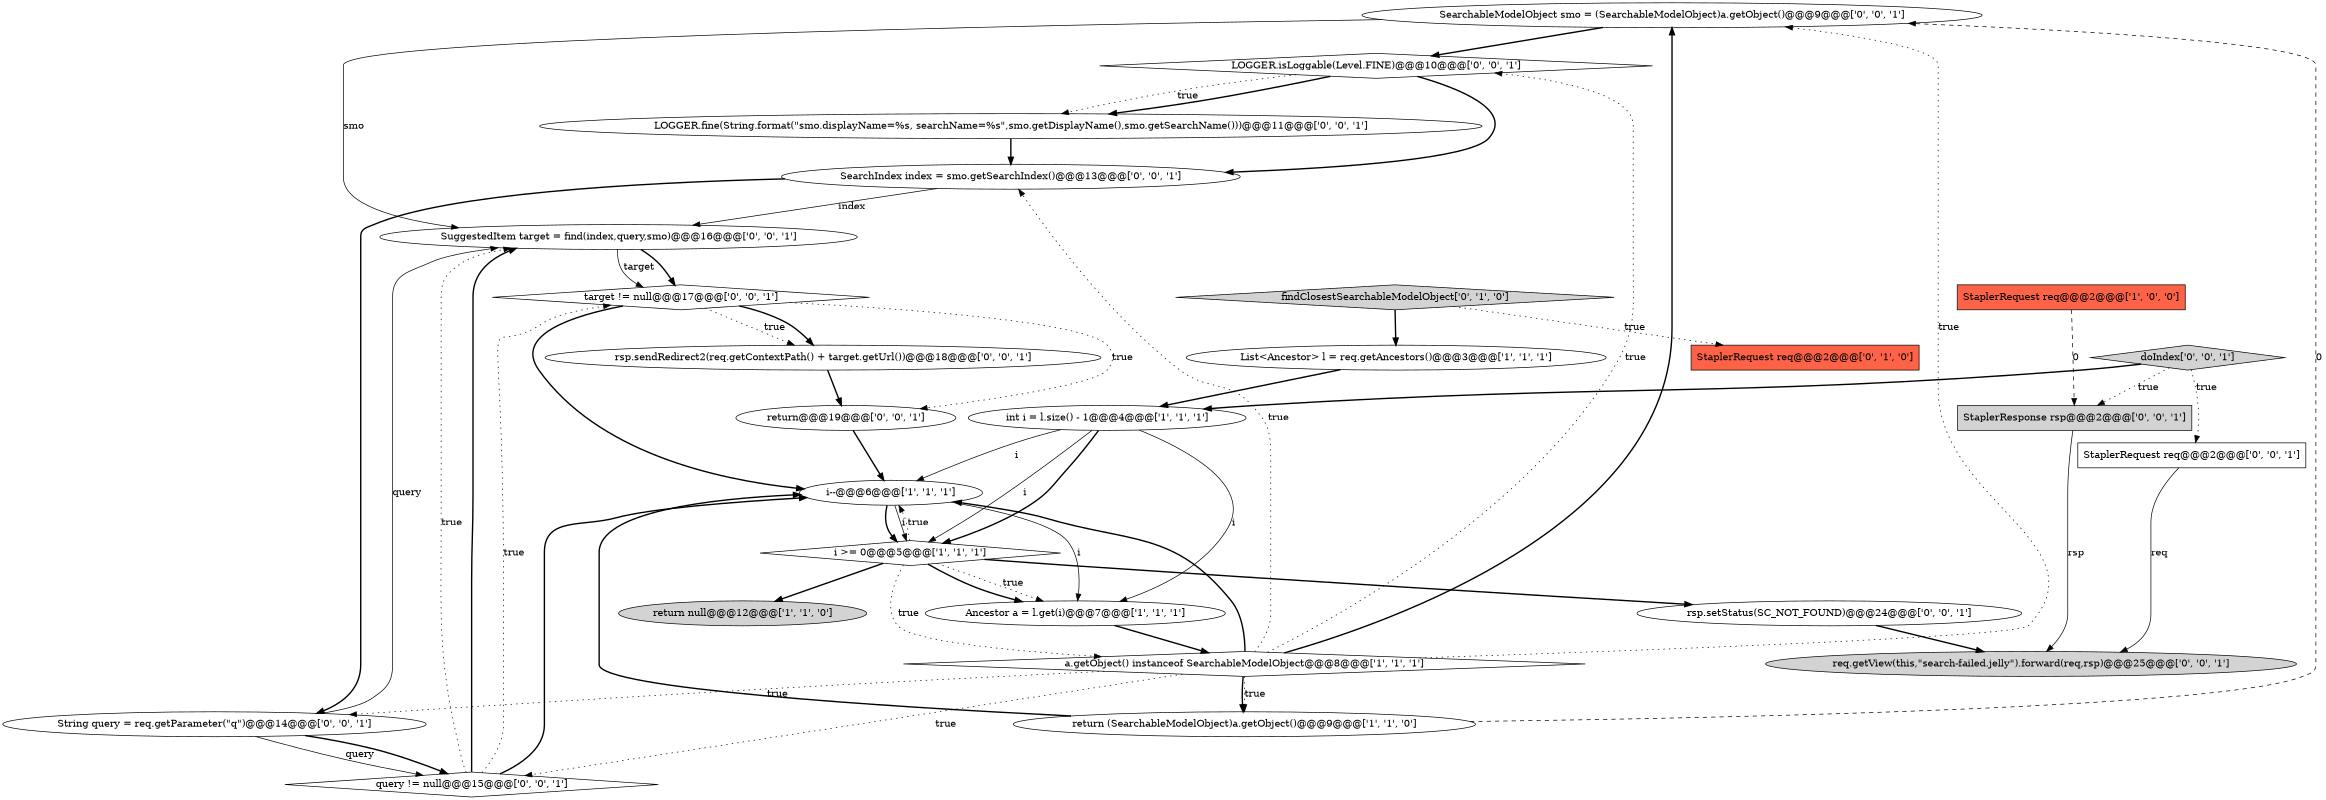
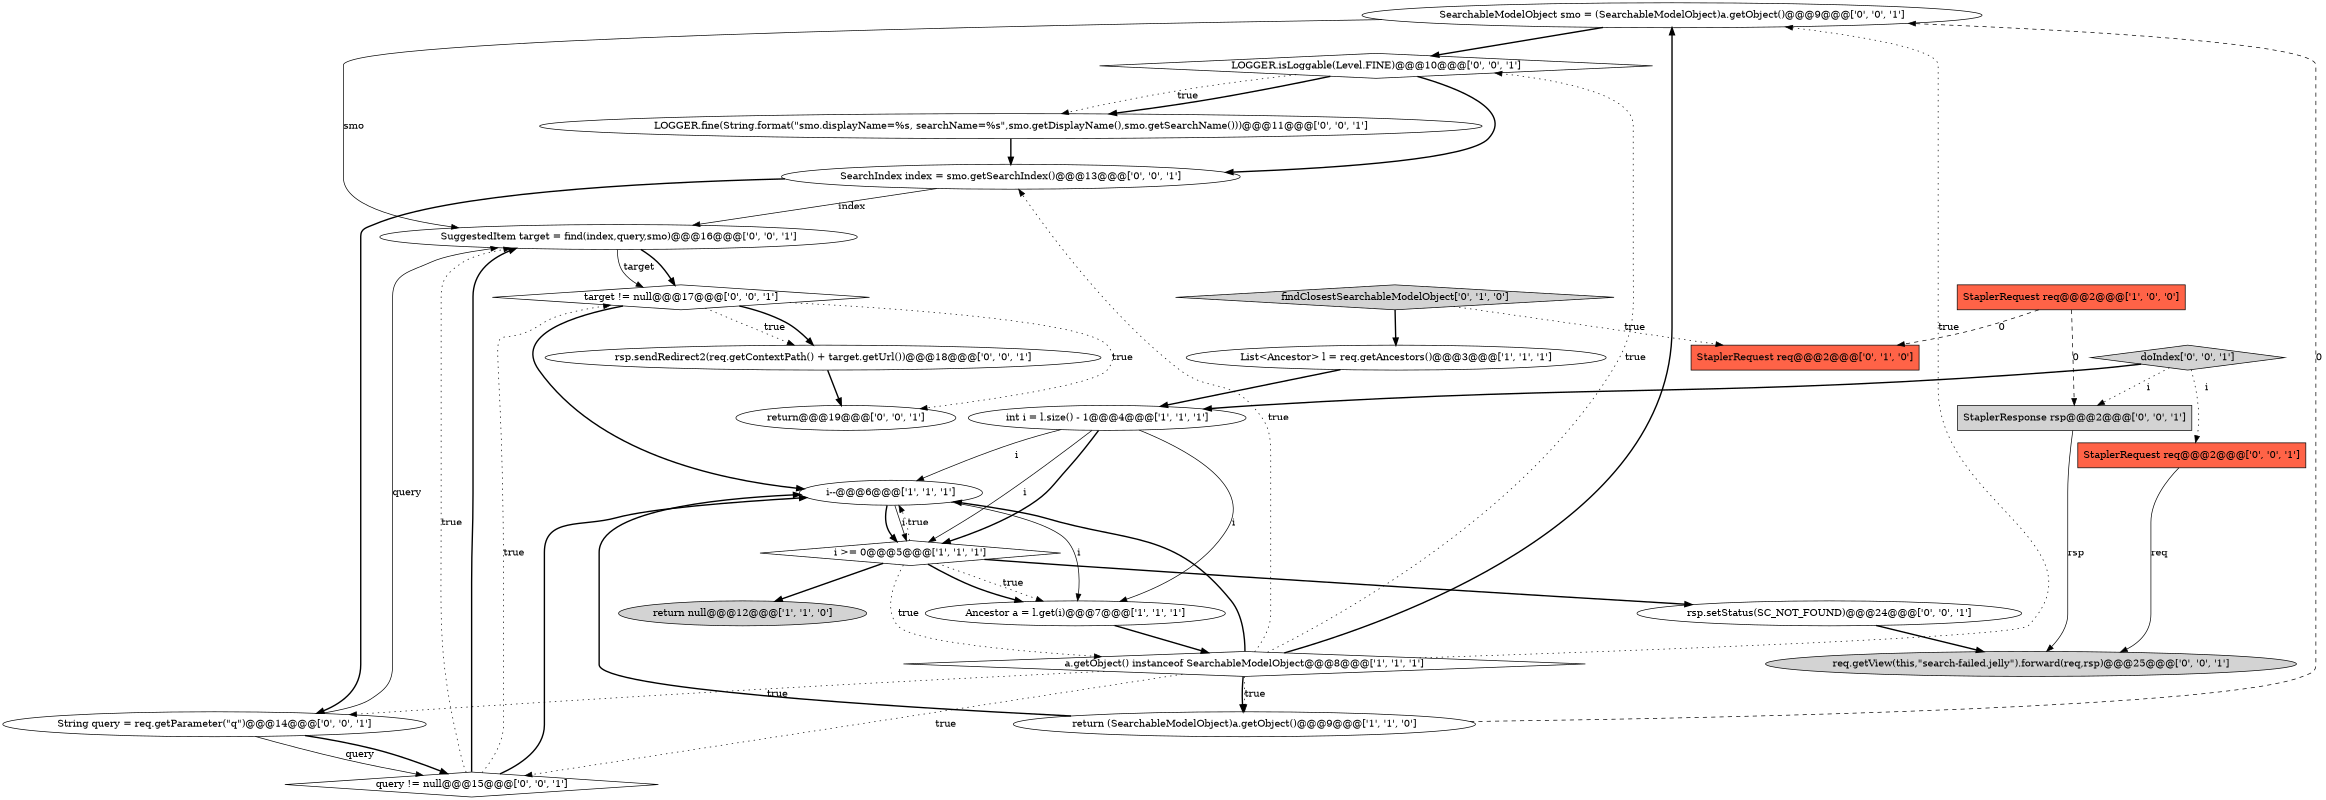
edge "StaplerRequest req@@@2@@@['1', '0', '0']" -> "StaplerRequest req@@@2@@@['0', '1', '0']": added, label "0"
edge "doIndex['0', '0', '1']" -> "StaplerResponse rsp@@@2@@@['0', '0', '1']": label "true" -> "i"
edge "doIndex['0', '0', '1']" -> "StaplerRequest req@@@2@@@['0', '0', '1']": label "true" -> "i"
edge "return@@@19@@@['0', '0', '1']" -> "i--@@@6@@@['1', '1', '1']": removed
node "StaplerRequest req@@@2@@@['0', '0', '1']": fillcolor white -> tomato
